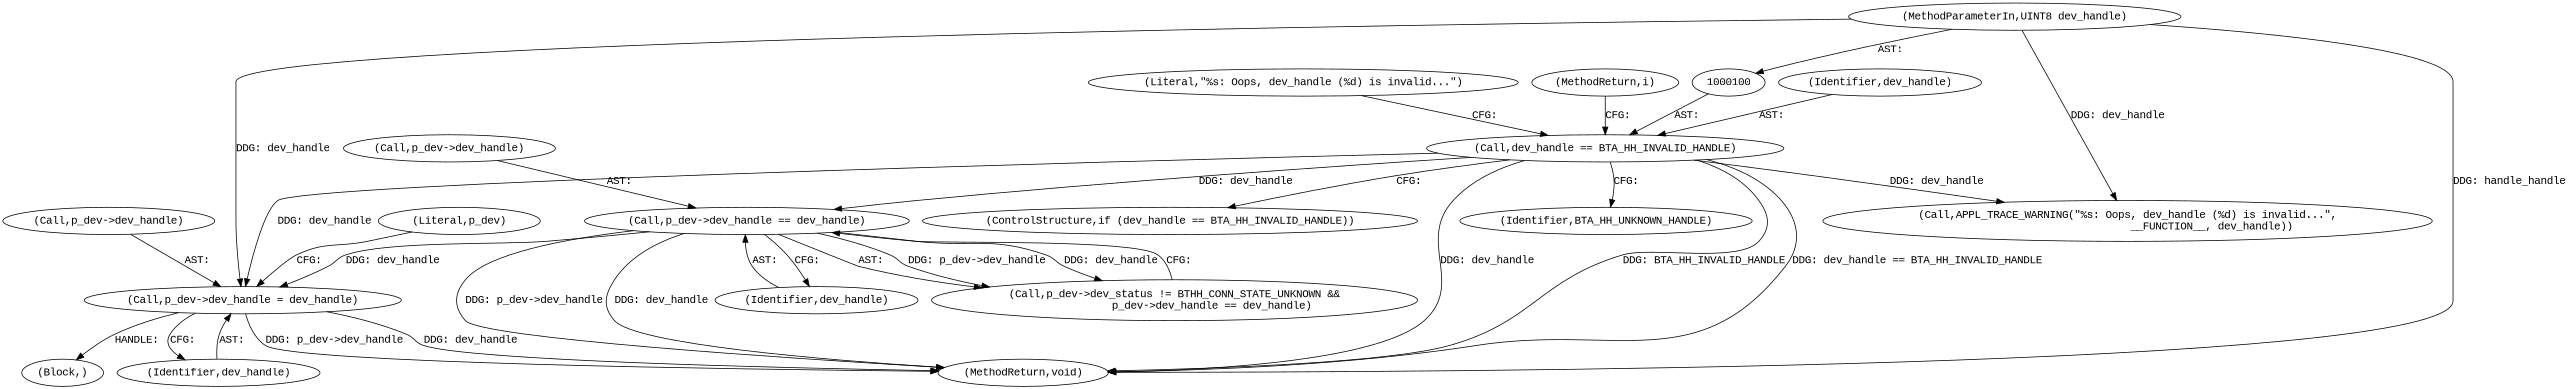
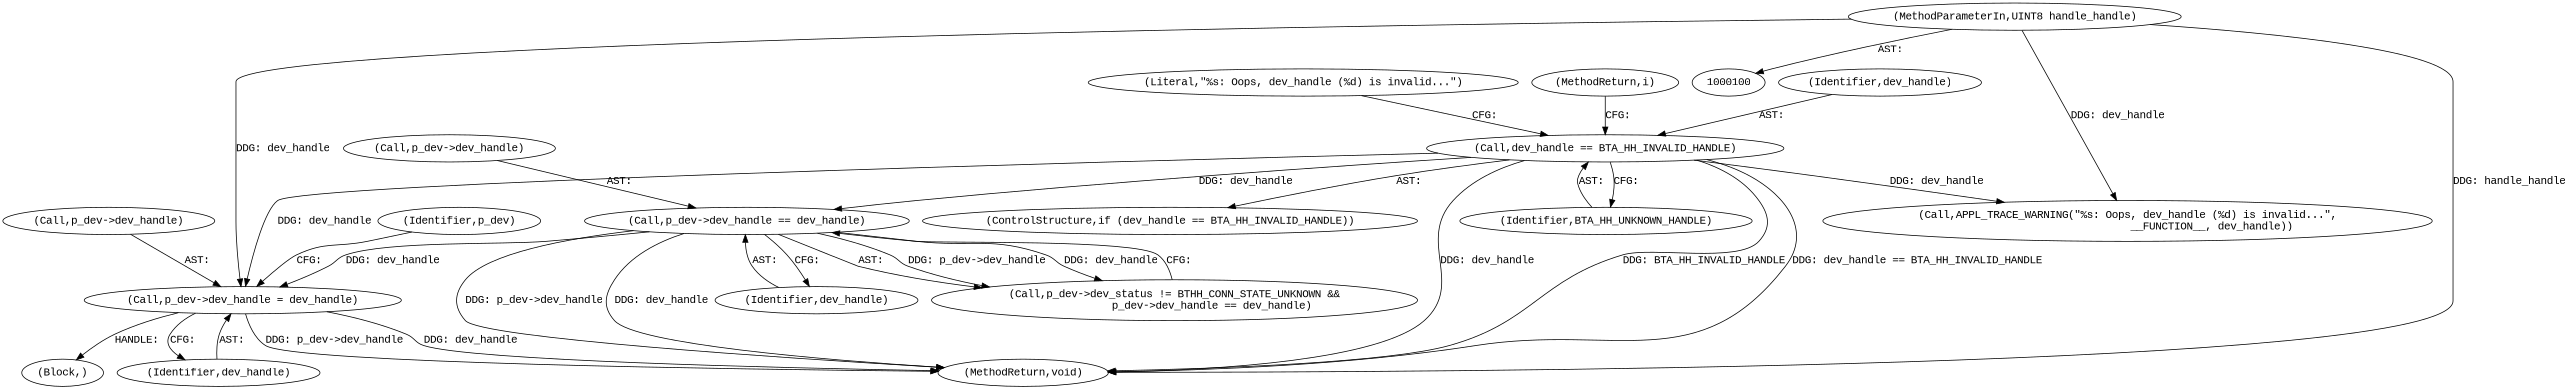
node "(MethodParameterIn,UINT8 dev_handle)": label "(MethodParameterIn,UINT8 dev_handle)" -> "(MethodParameterIn,UINT8 handle_handle)"
edge "1000100" -> "(Call,dev_handle == BTA_HH_INVALID_HANDLE)": now "(Identifier,BTA_HH_UNKNOWN_HANDLE)" -> "(Call,dev_handle == BTA_HH_INVALID_HANDLE)"
edge "(Call,dev_handle == BTA_HH_INVALID_HANDLE)" -> "(ControlStructure,if (dev_handle == BTA_HH_INVALID_HANDLE))": label "CFG: " -> "AST: "
node "(Literal,p_dev)": label "(Literal,p_dev)" -> "(Identifier,p_dev)"
